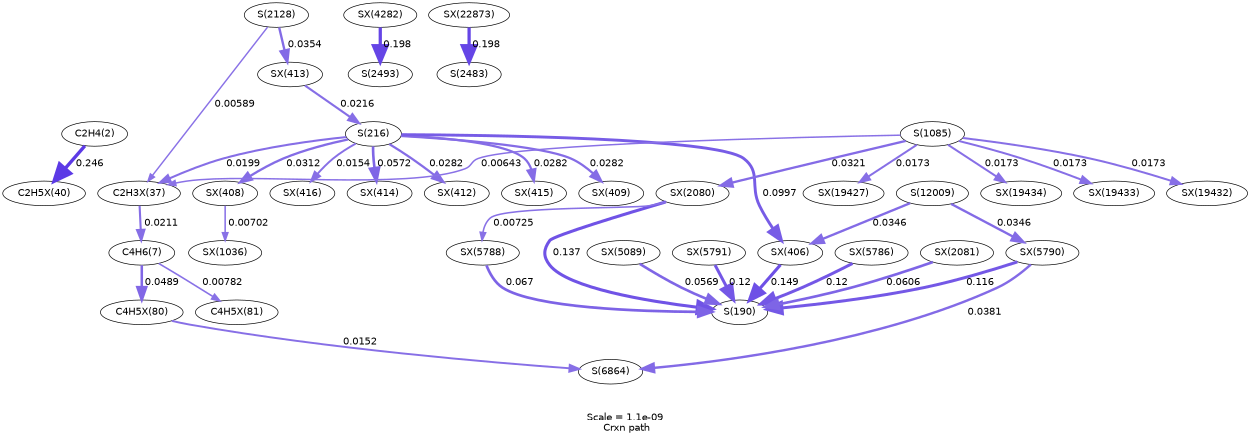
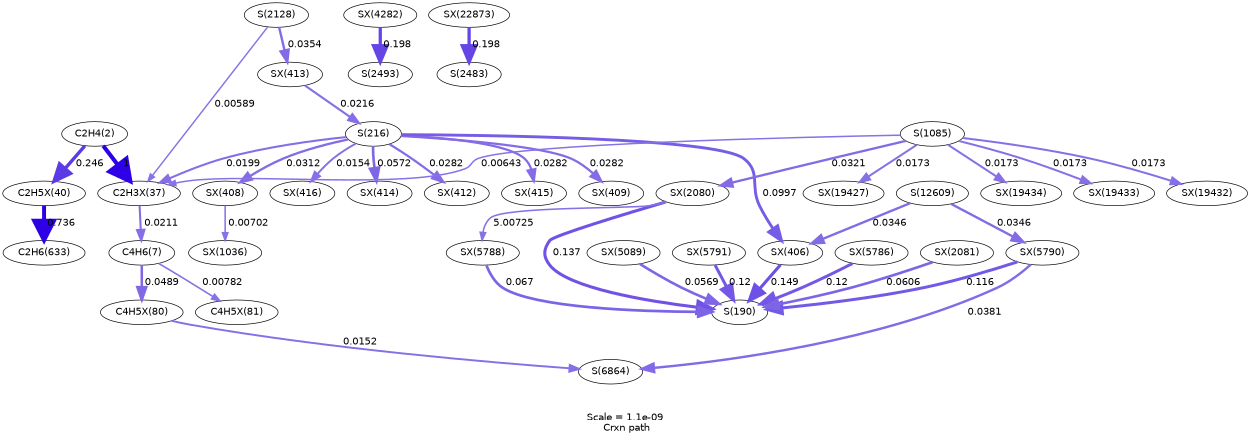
edge "C2H4(2)" -> "C2H3X(37)": added, label "1"
node "S(12009)": label "S(12009)" -> "S(12609)"
edge "SX(2080)" -> "SX(5788)": label " 0.00725" -> " 5.00725"
node "C2H6(633)": added
